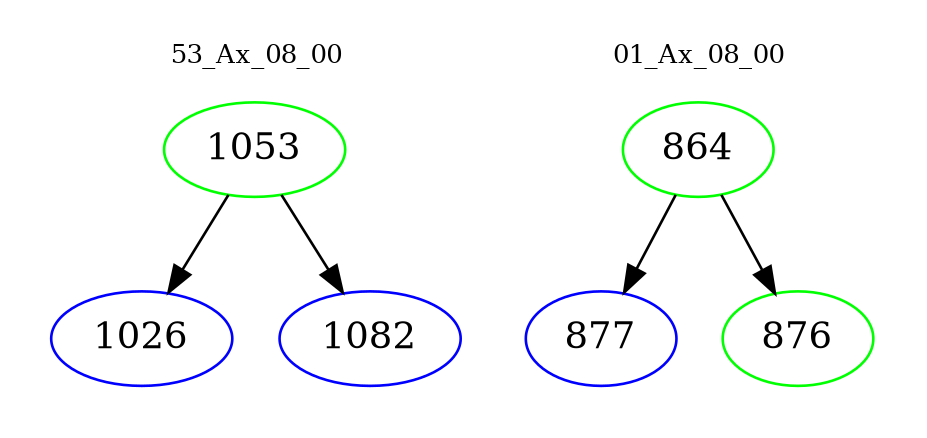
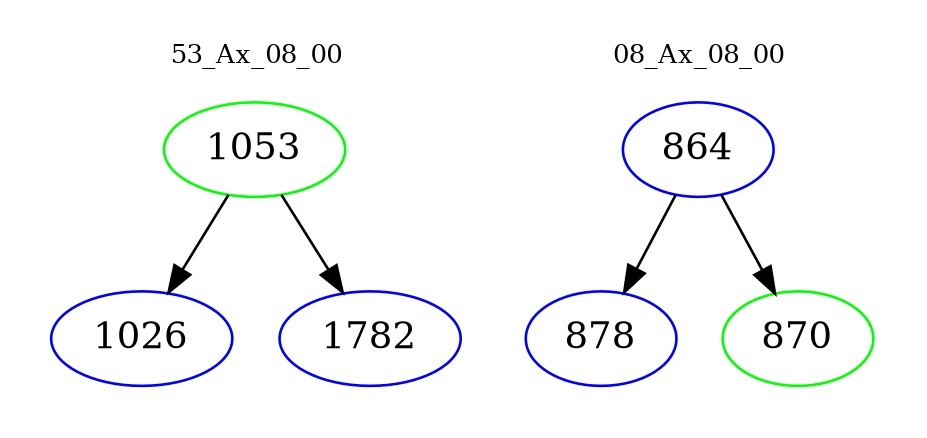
cluster "01_Ax_08_00": label "01_Ax_08_00" -> "08_Ax_08_00"
node "864": color green -> blue
node "1082": label "1082" -> "1782"
node "877": label "877" -> "878"
node "876": label "876" -> "870"
